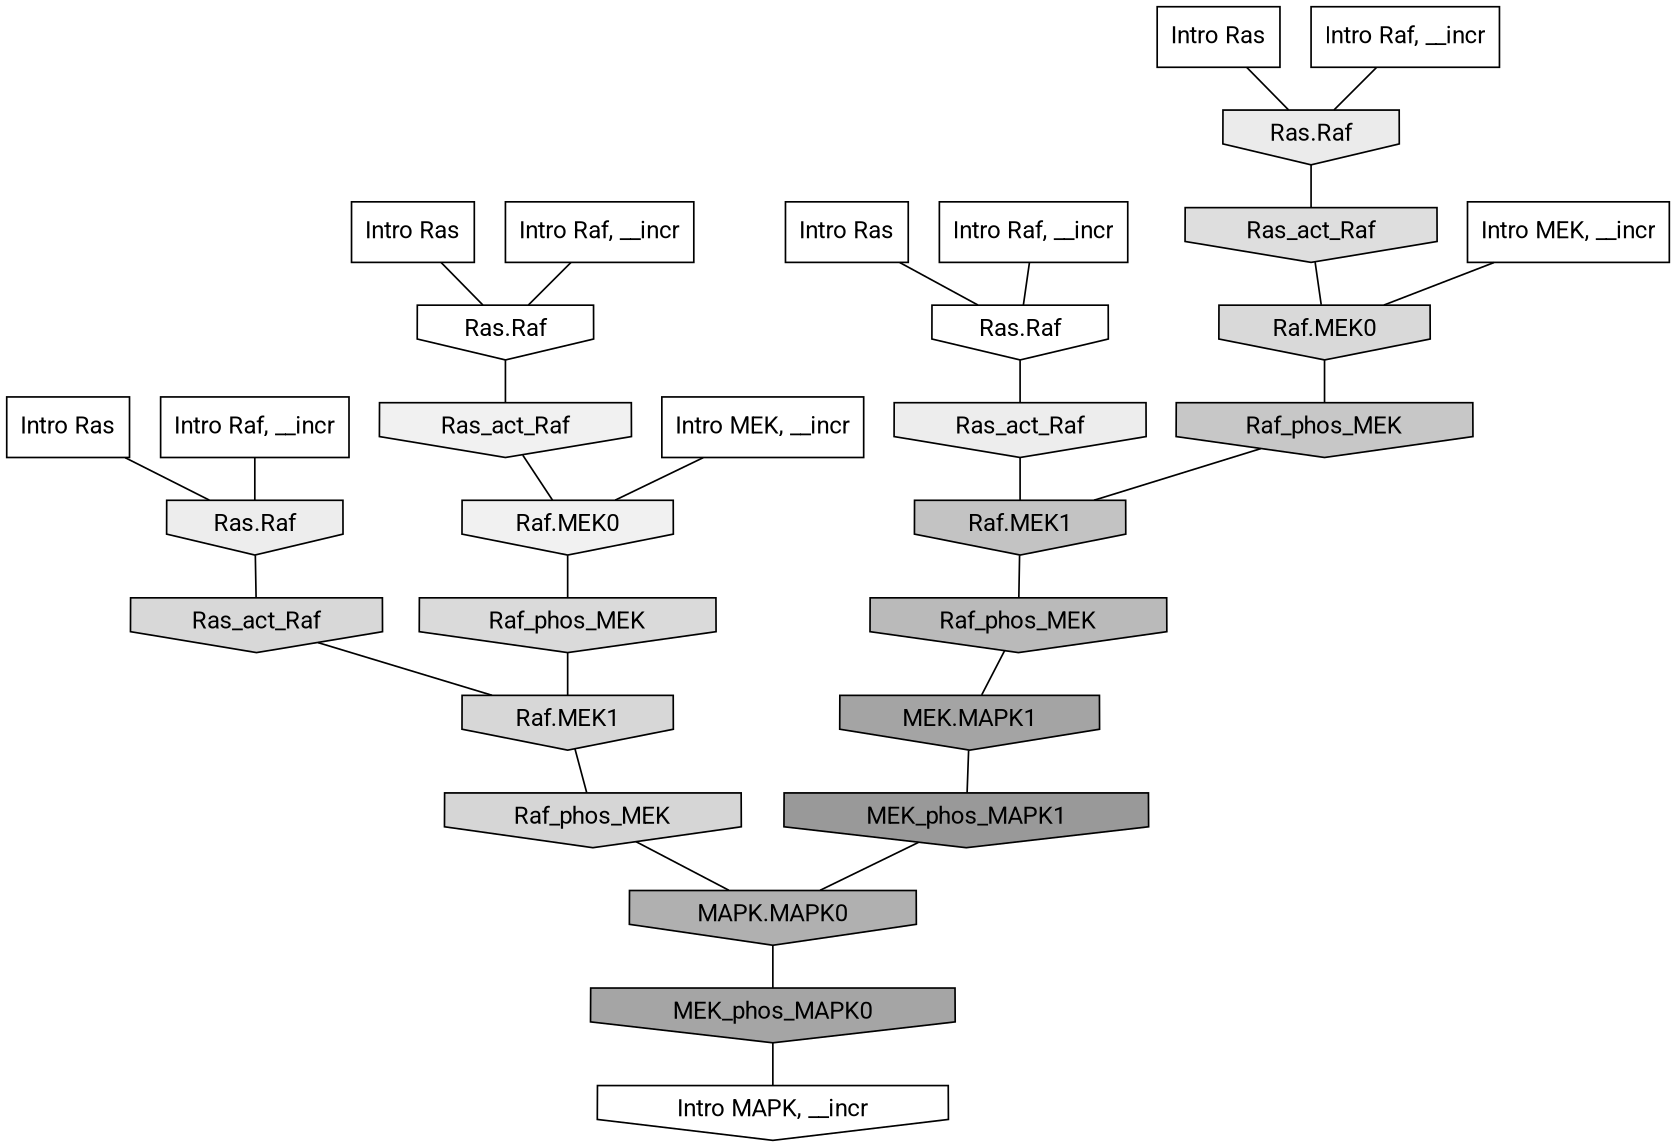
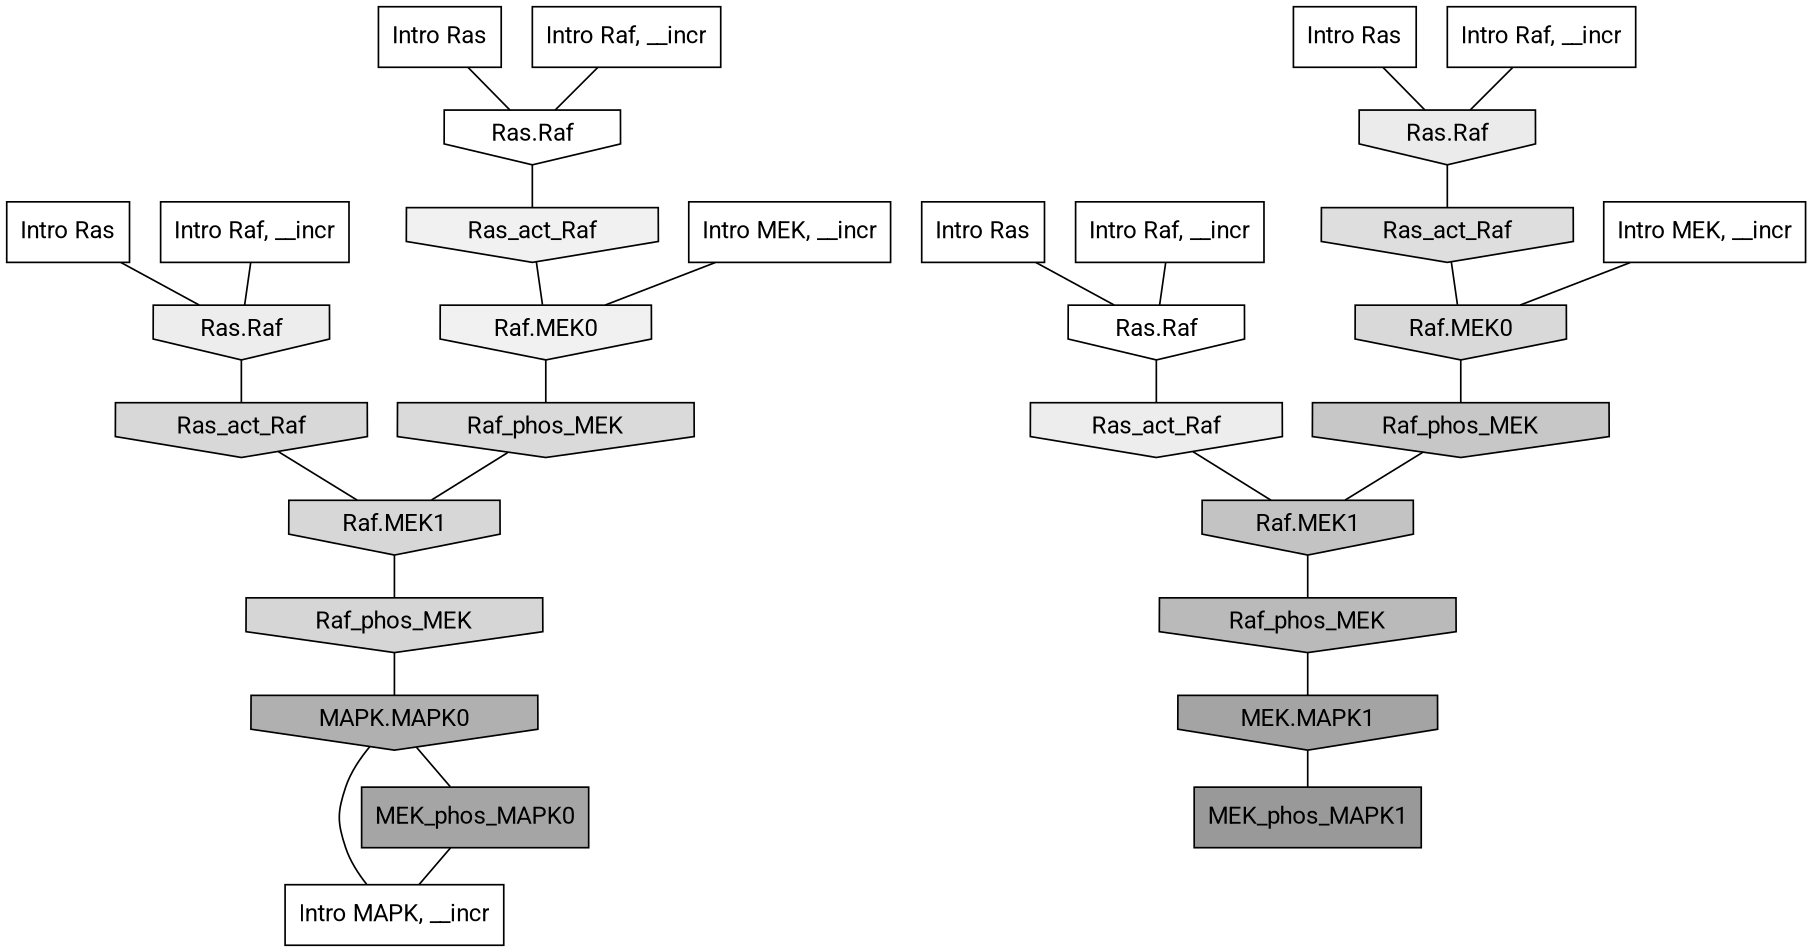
node "MEK_phos_MAPK1": shape invhouse -> box
edge "MEK_phos_MAPK1" -- "MAPK.MAPK0": now "Intro MAPK, __incr" -- "MAPK.MAPK0"
node "MEK_phos_MAPK0": shape invhouse -> box
node "Intro MAPK, __incr": shape invhouse -> box
